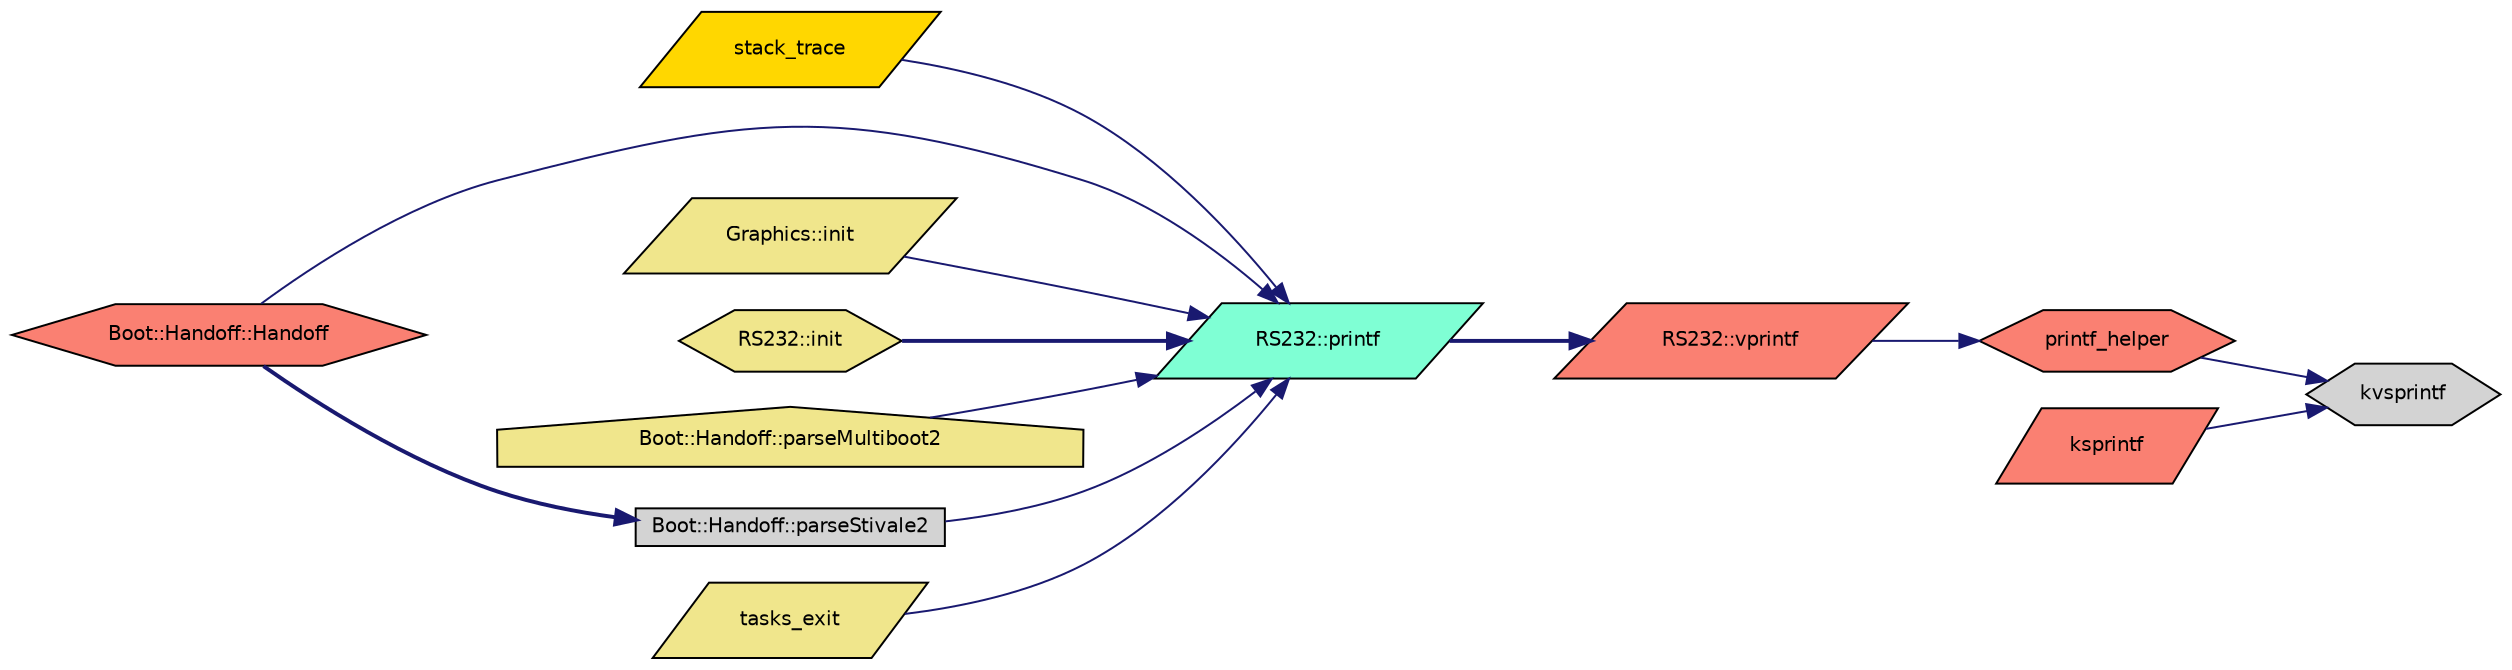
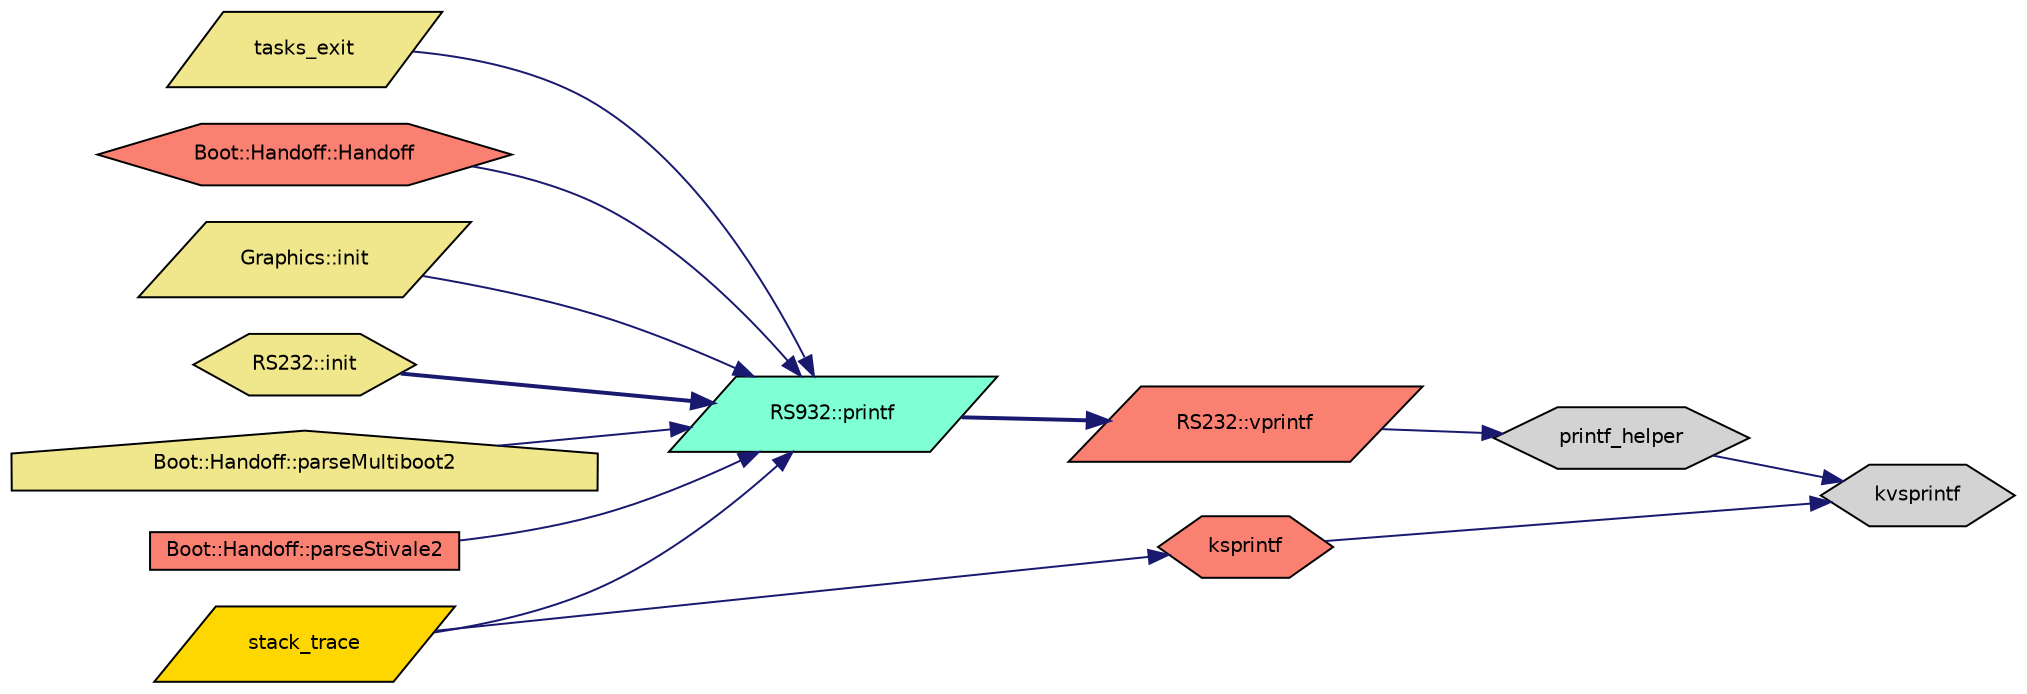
node "RS232::printf": label "RS232::printf" -> "RS932::printf"
node "printf_helper": fillcolor salmon -> lightgrey
node "ksprintf": shape parallelogram -> hexagon
edge "Boot::Handoff::Handoff" -> "Boot::Handoff::parseStivale2": removed
node "Boot::Handoff::parseStivale2": fillcolor lightgrey -> salmon
edge "stack_trace" -> "ksprintf": added
